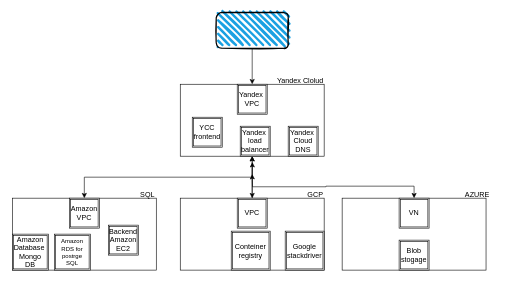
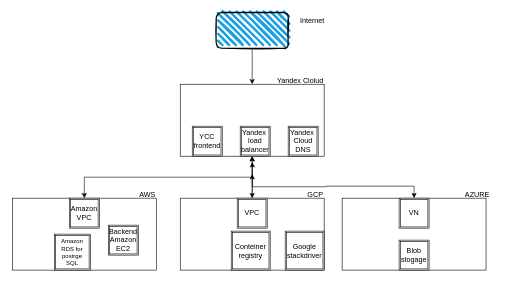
node "Internet": added
node "Yandex VPC": removed
node "YCC frontend": moved (207, 132) -> (207, 141)
node "SQL": label "SQL" -> "AWS"
node "Amazon Database Mongo DB": removed
